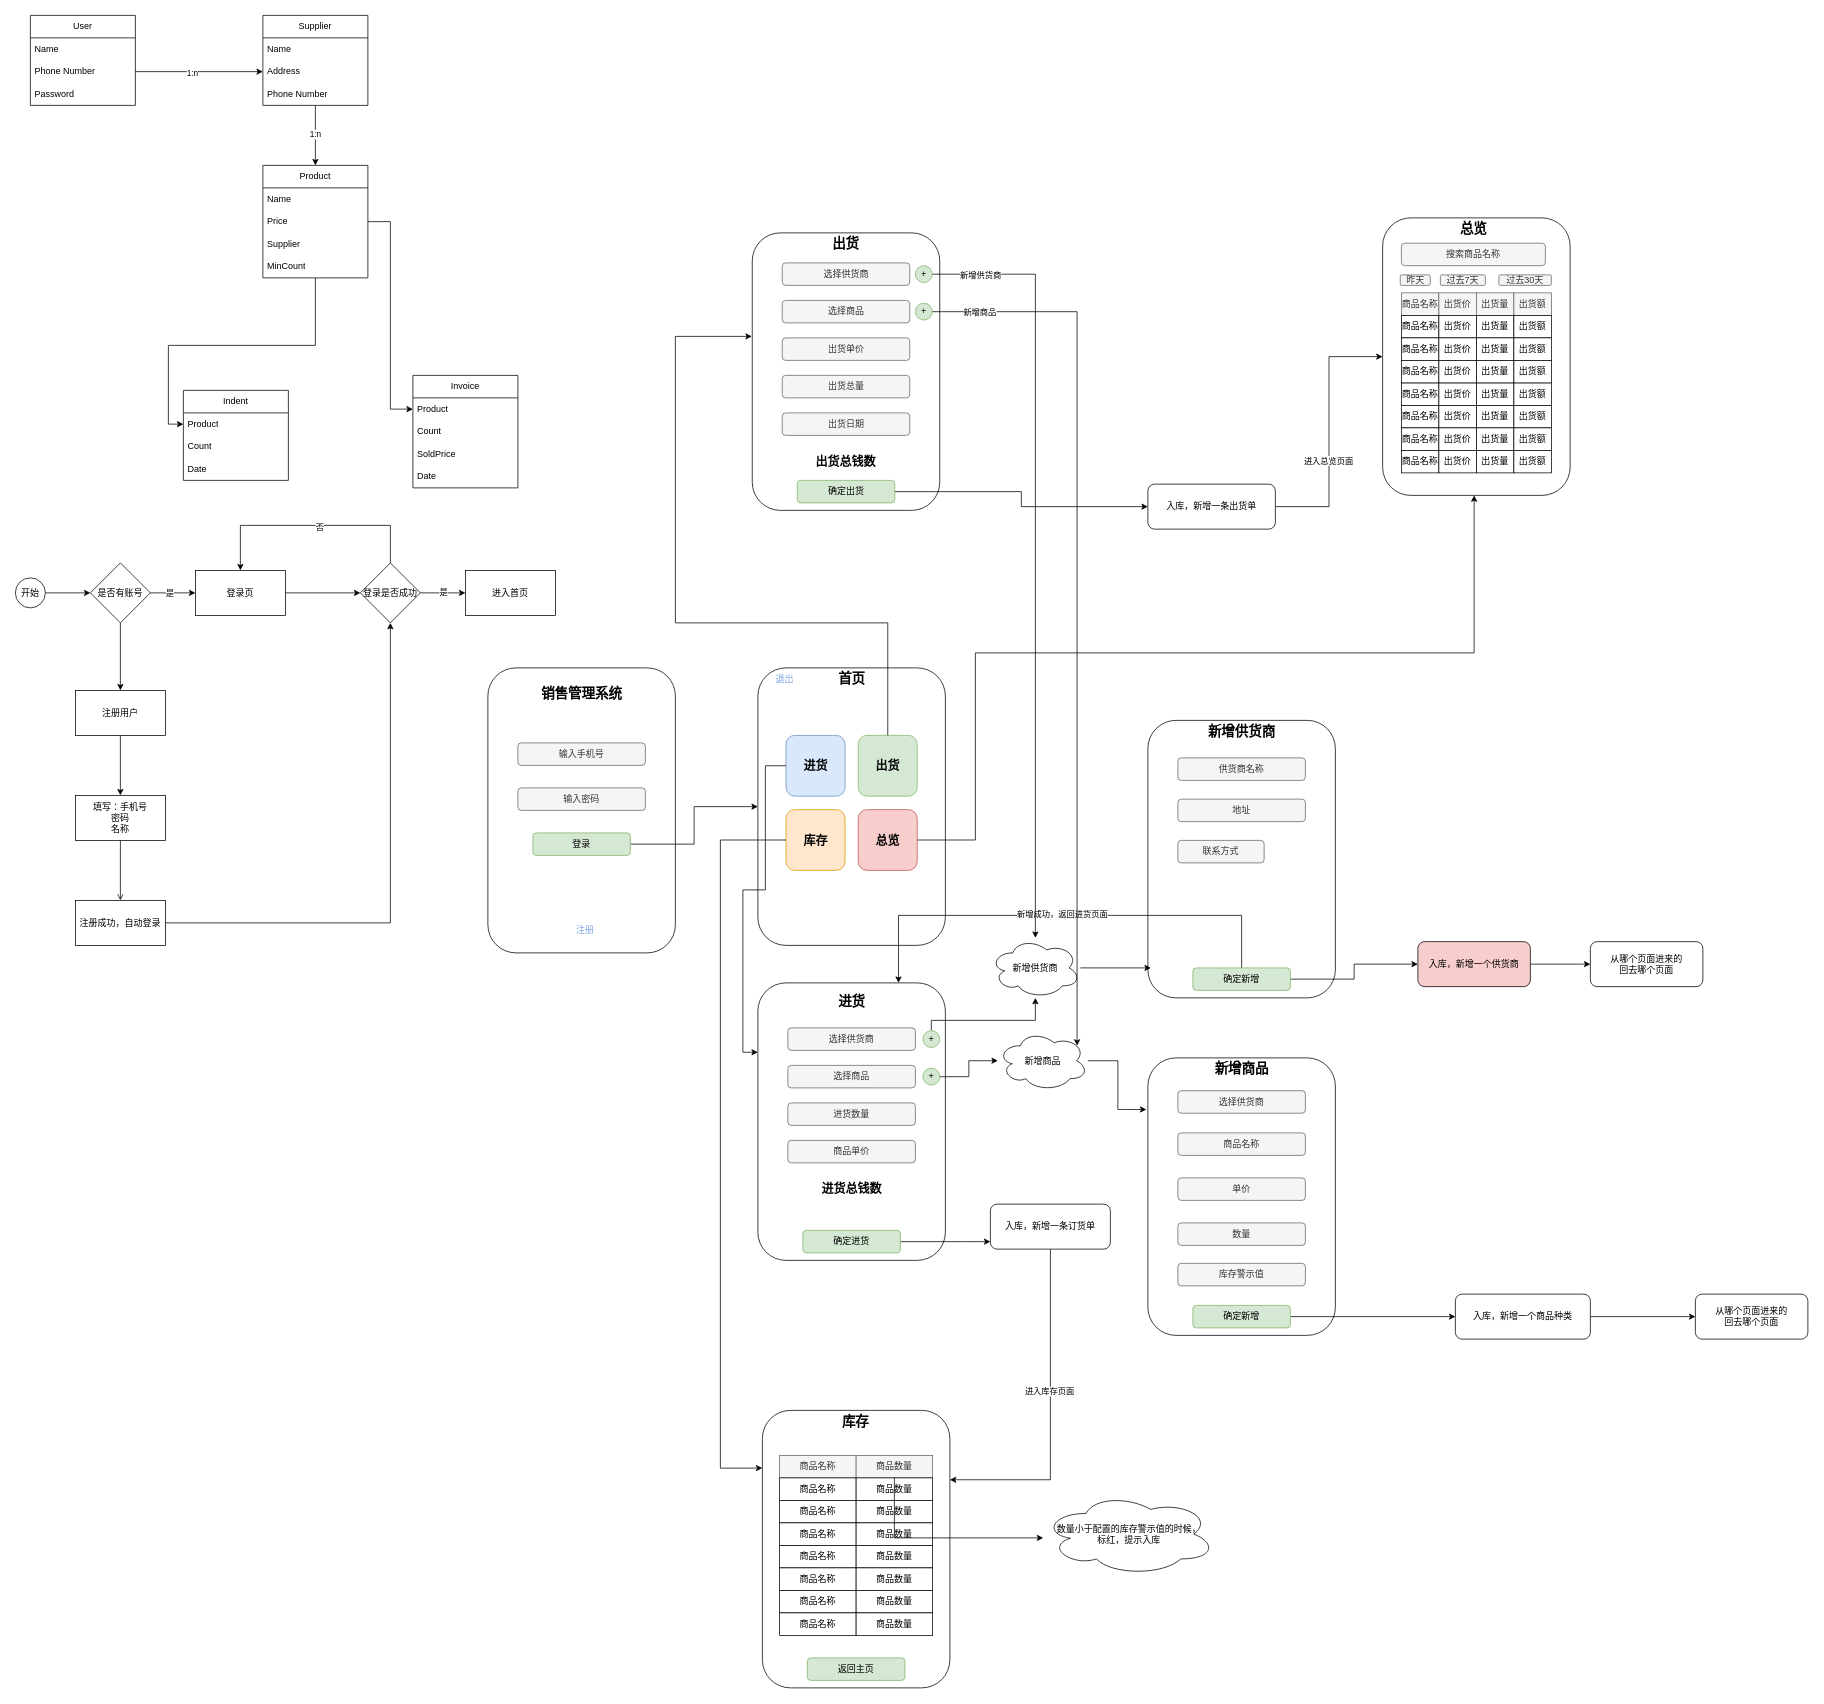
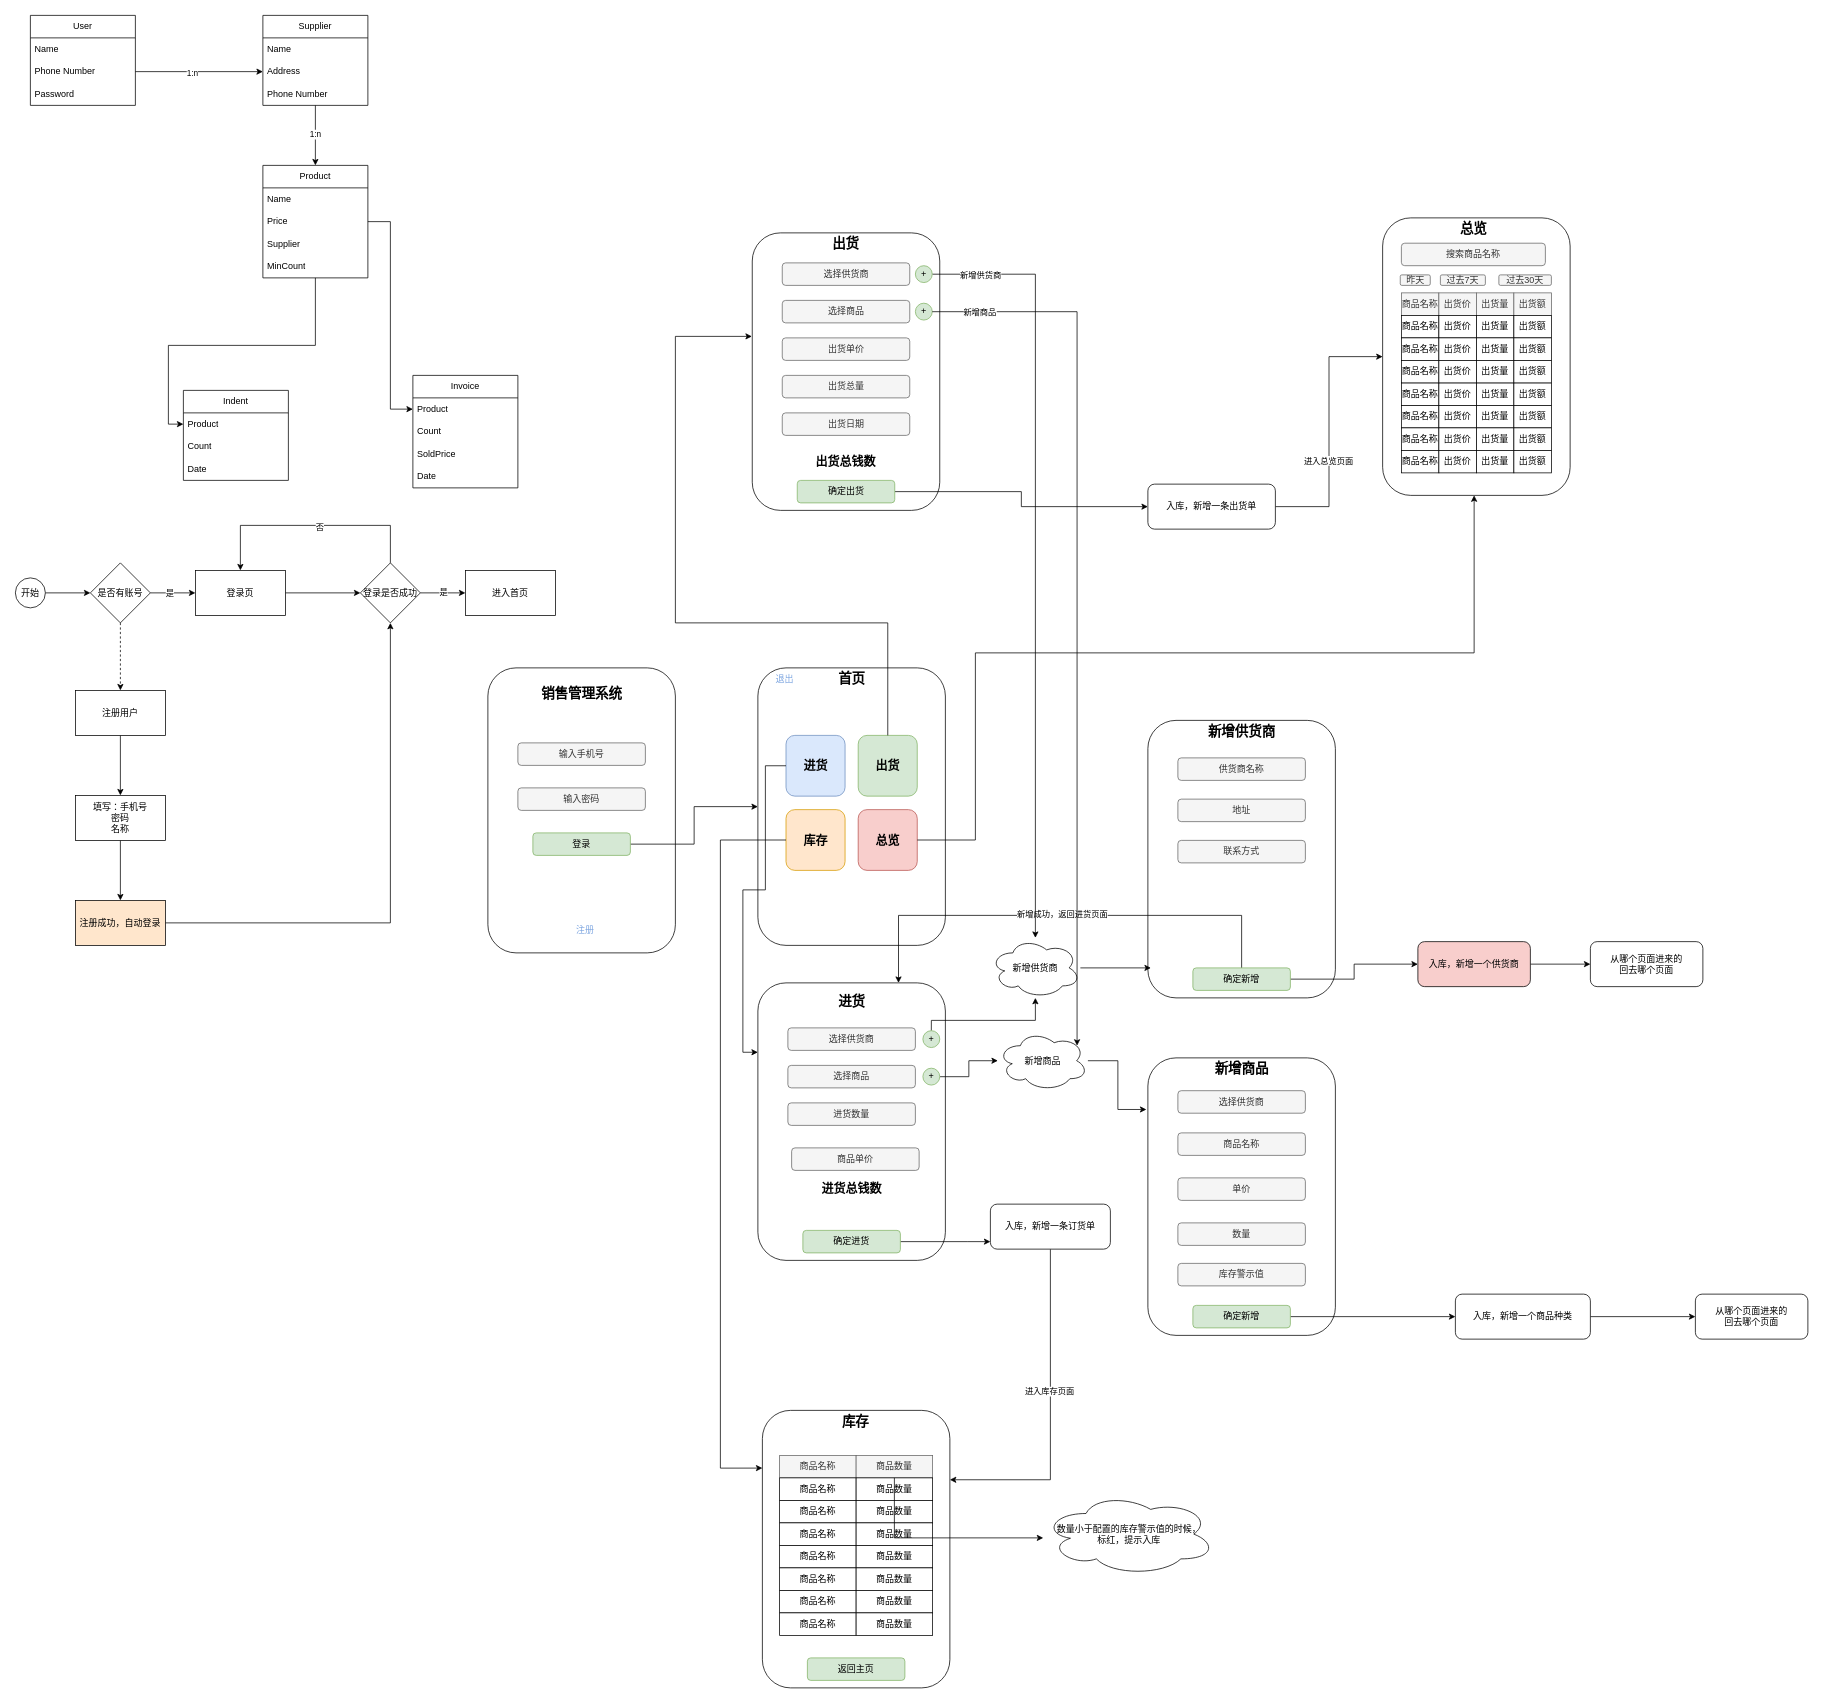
edge "是否有账号" -> "注册用户": style solid -> dashed
node "联系方式": size 86x23 -> 128x23
edge "填写：手机号 密码 名称" -> "注册成功，自动登录": arrowhead open -> classic
node "注册成功，自动登录": fillcolor #ffffff -> #ffe6cc
node "商品单价": moved (852, 1152) -> (855, 1159)
